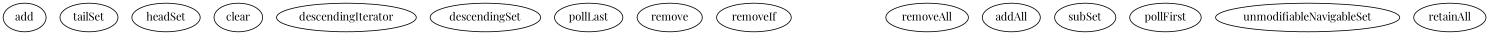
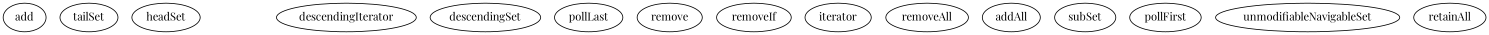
node "clear": removed
node "iterator": added
